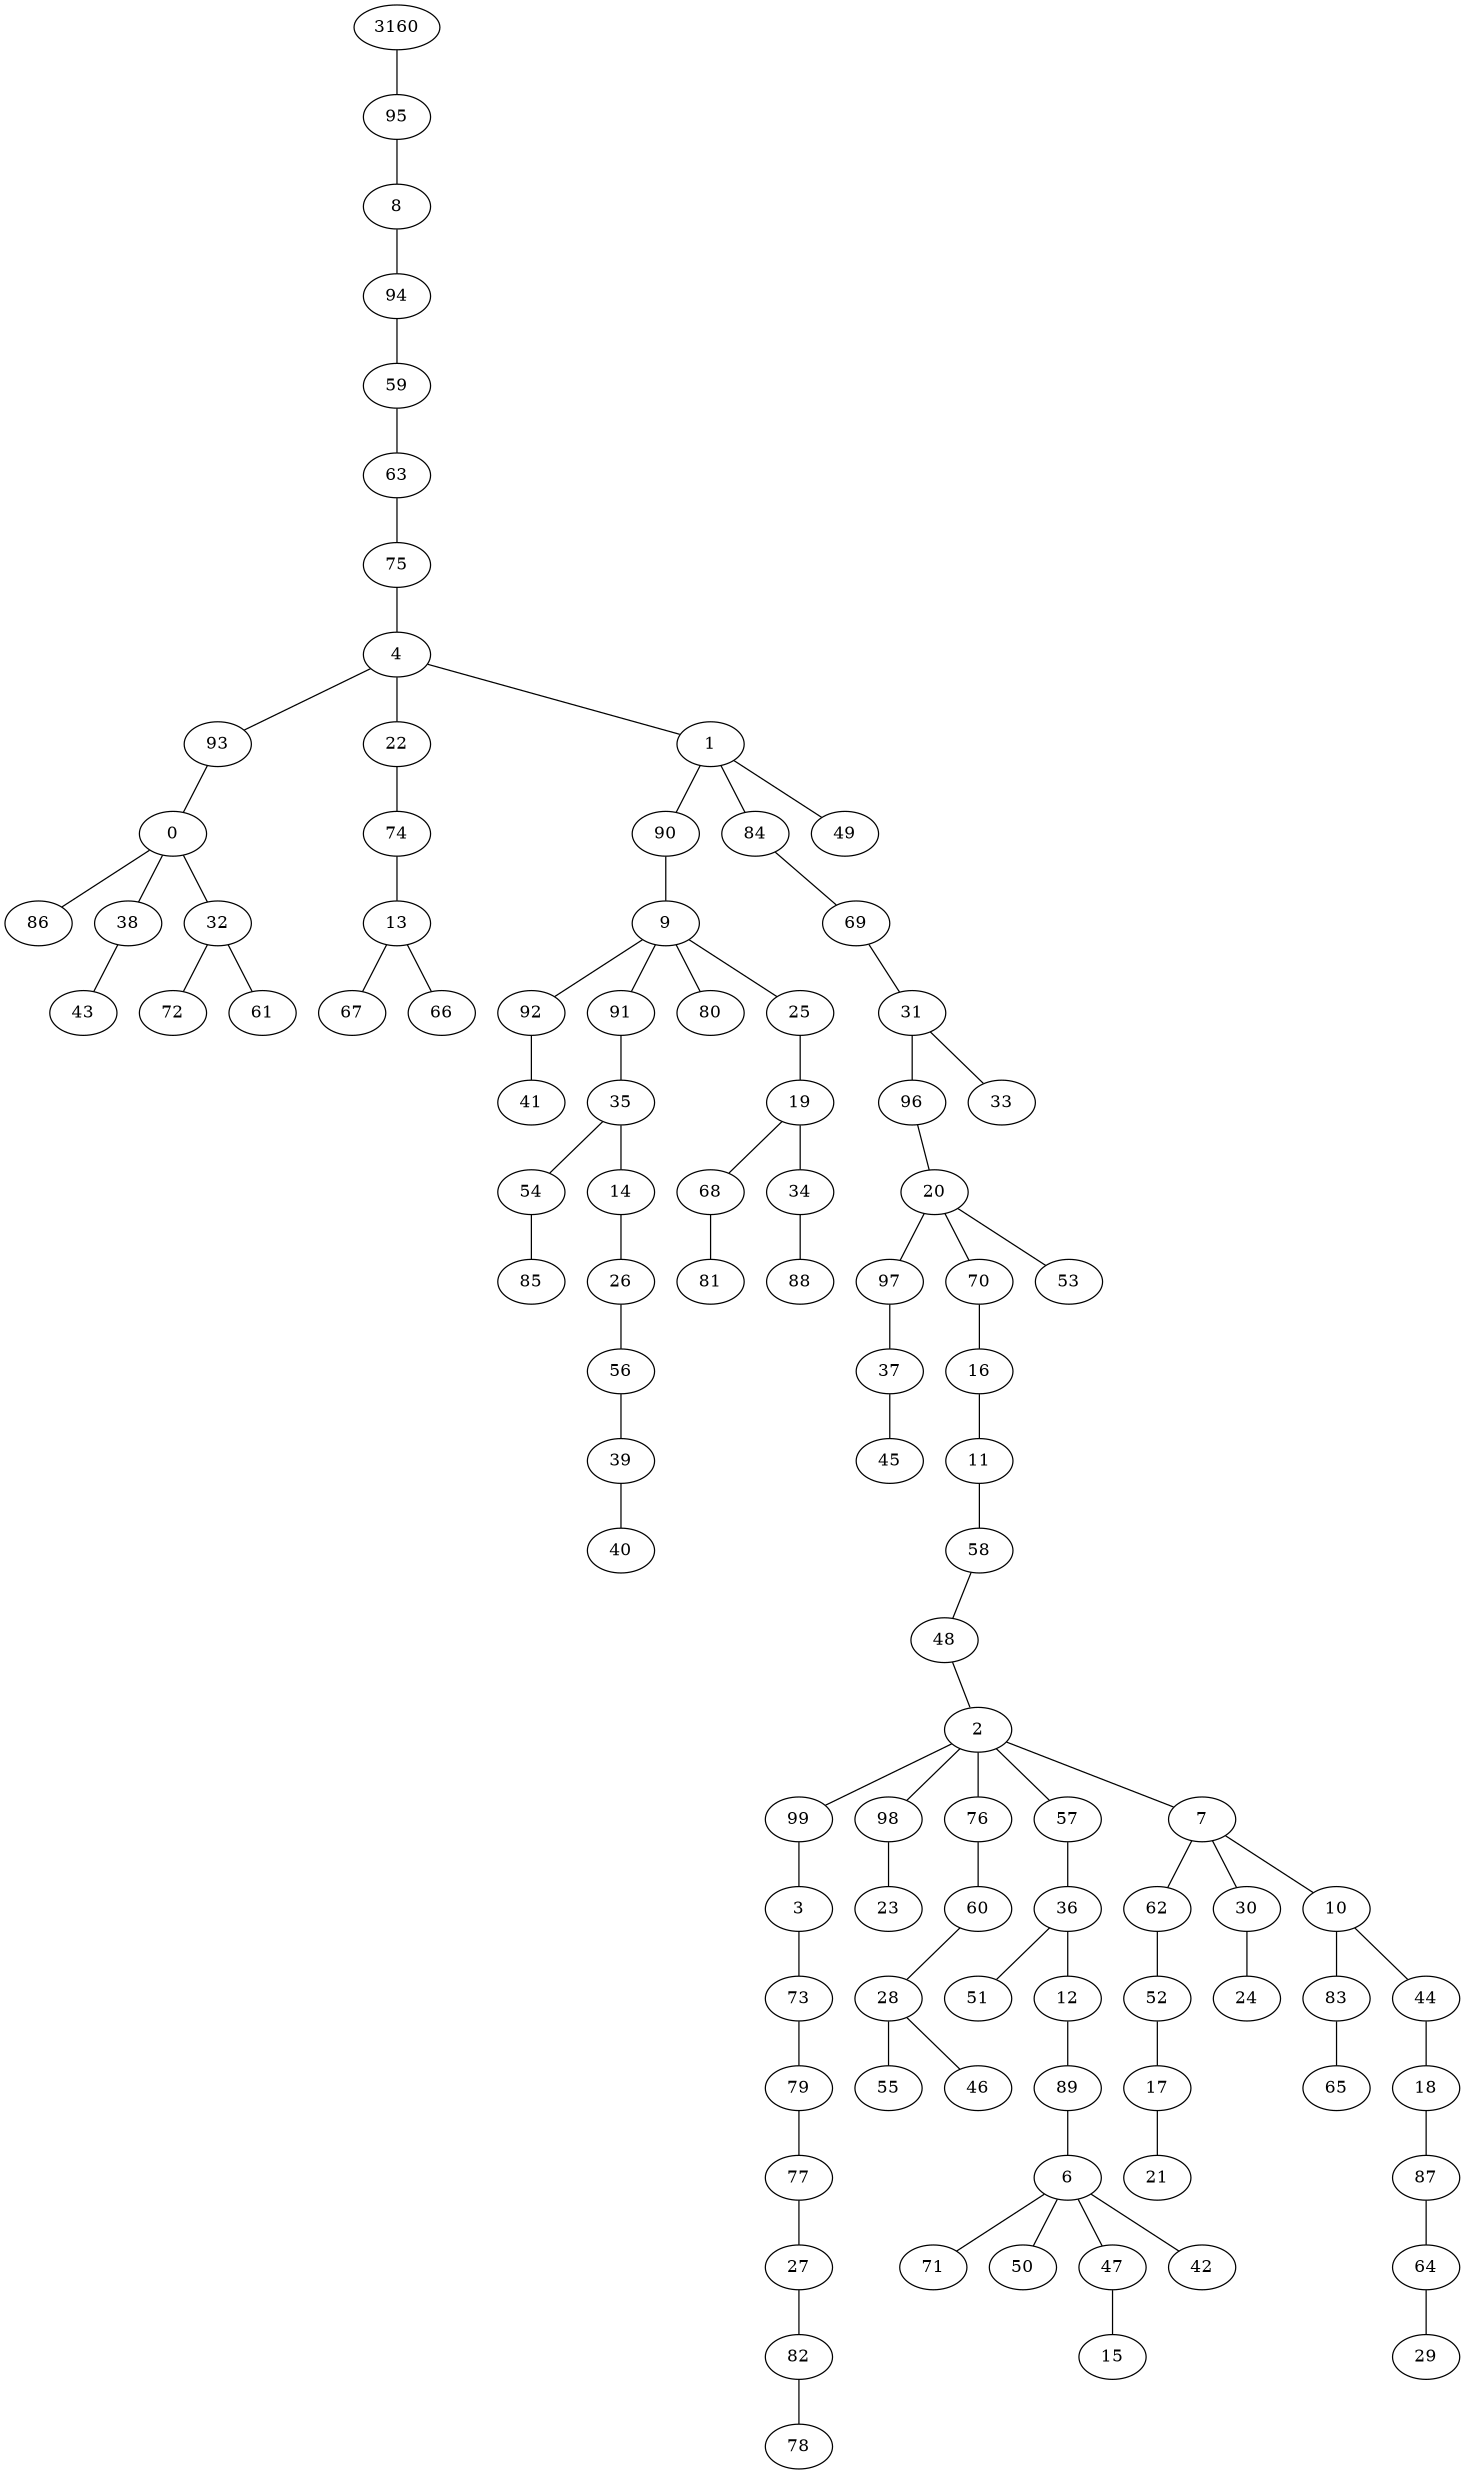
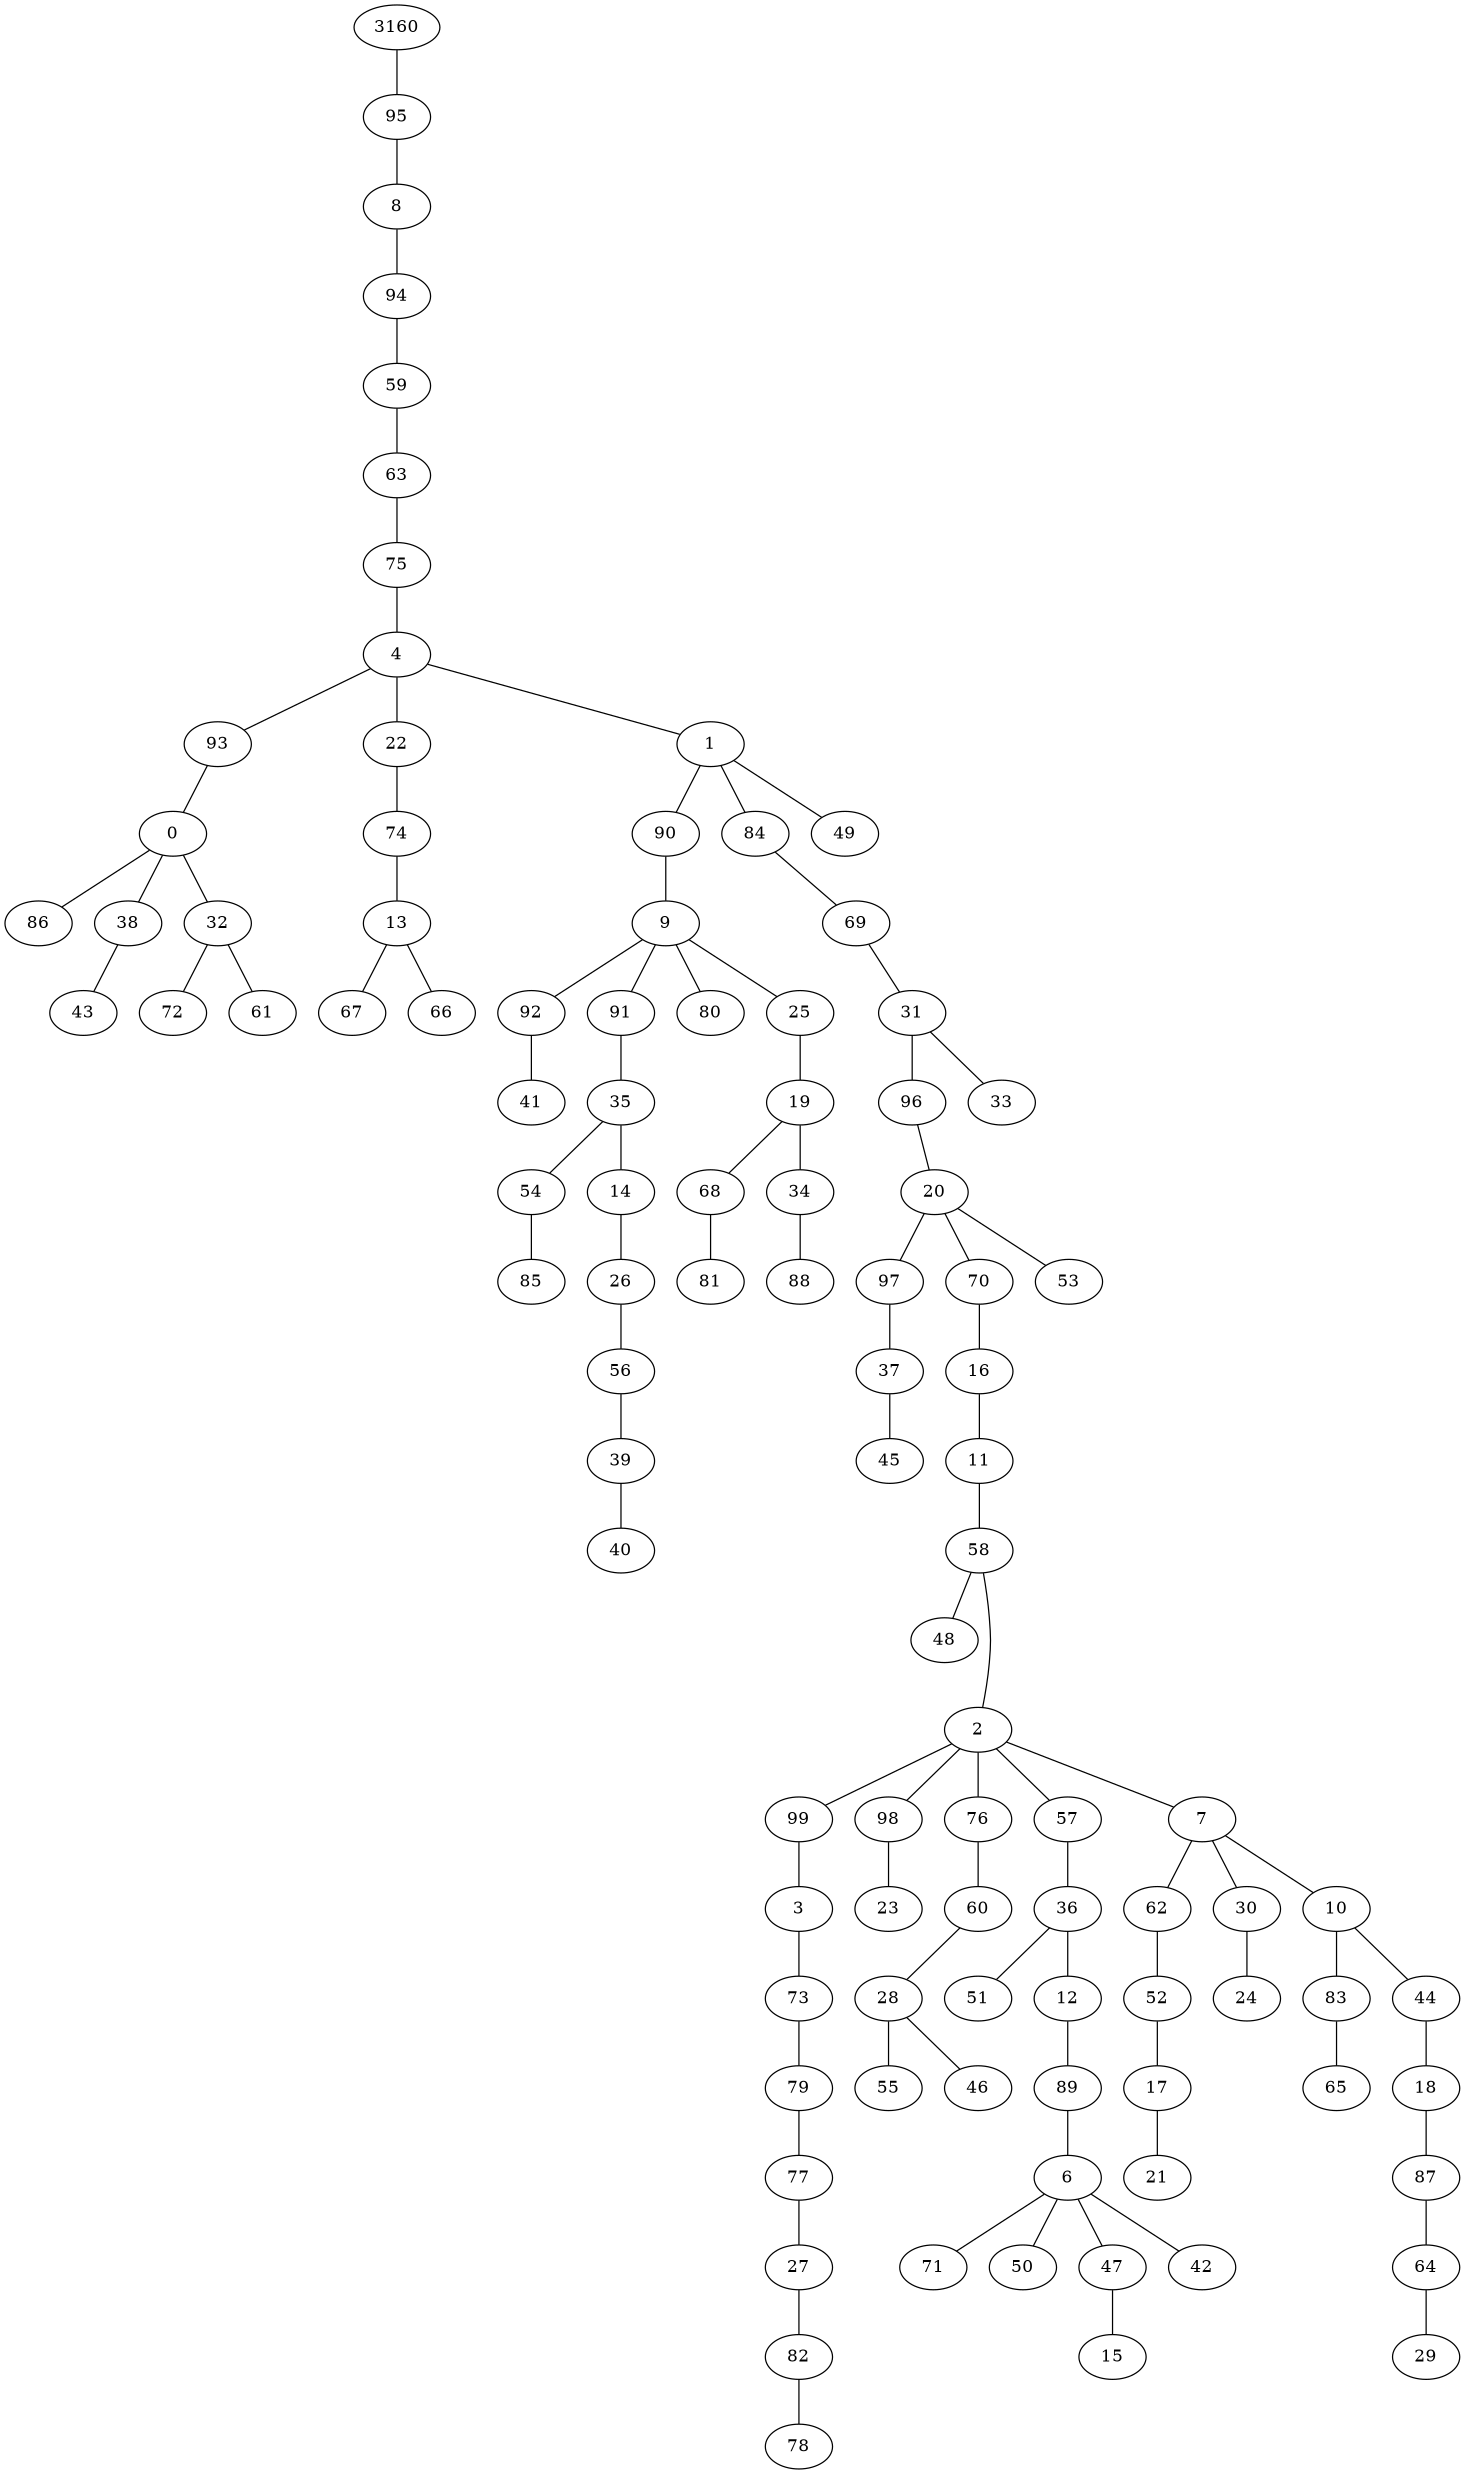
edge "48" -- "2": now "58" -- "2"
